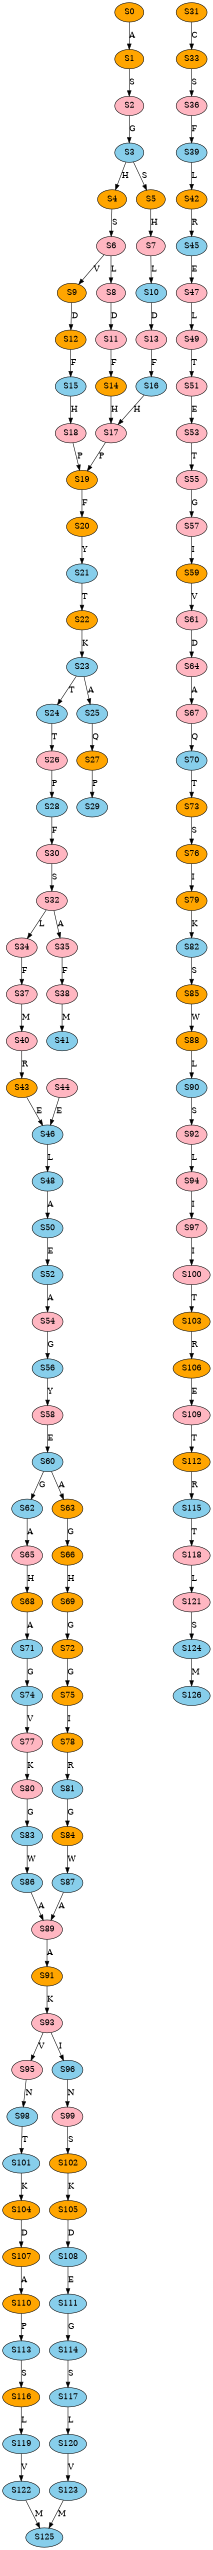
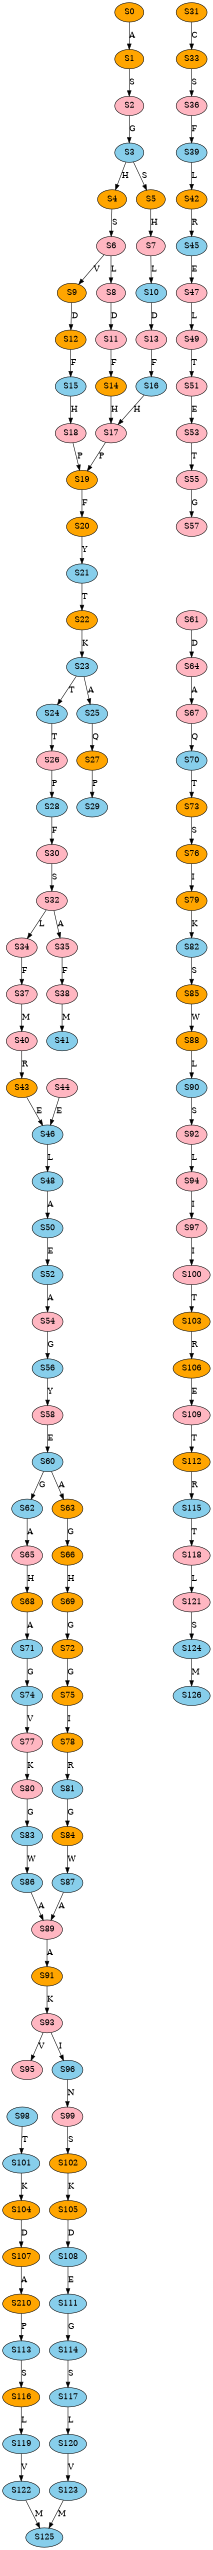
node "S59": removed
edge "S95" -> "S98": removed, label "N"
node "S110": label "S110" -> "S210"
